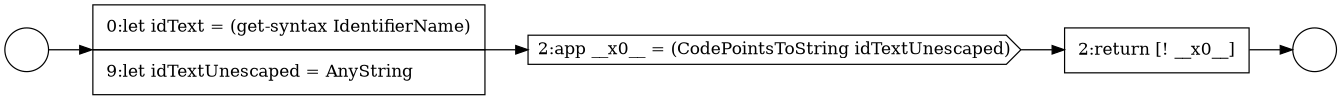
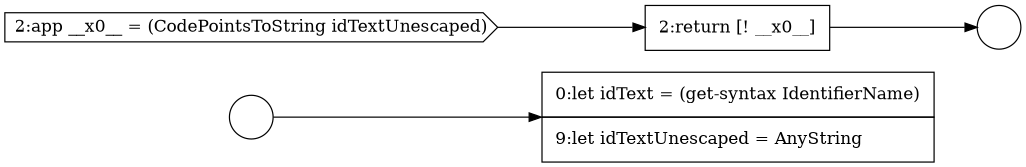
edge "0:let idText = (get-syntax IdentifierName)" -> "2:app __x0__ = (CodePointsToString idTextUnescaped)": removed
